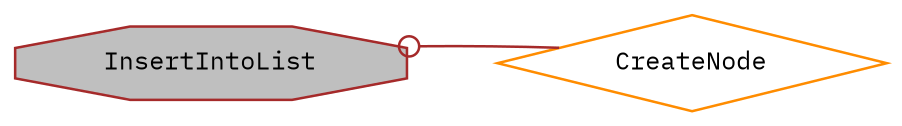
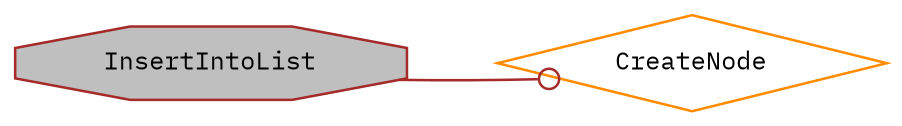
edge "CreateNode" -> "InsertIntoList": reversed
